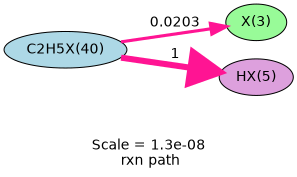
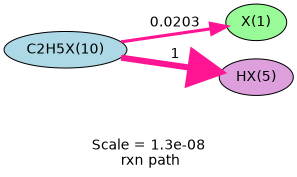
node "X(3)": label "X(3)" -> "X(1)"
node "C2H5X(40)": label "C2H5X(40)" -> "C2H5X(10)"
